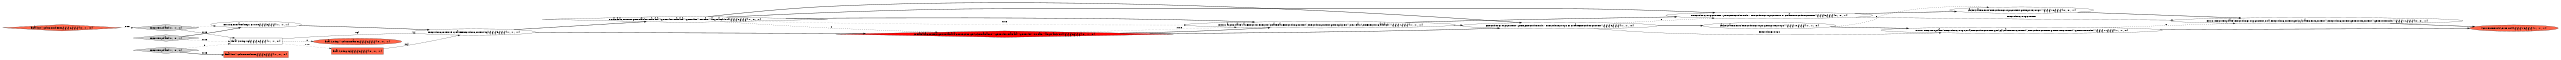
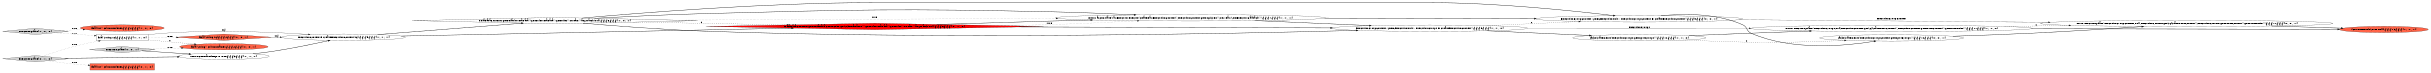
edge "executeUpdate['0', '1', '0']" -> "returnGeneratedKeys = true@@@3@@@['1', '1', '1']": style dotted -> bold
node "final int(( columnIndexes@@@2@@@['0', '1', '0']": shape diamond -> box
edge "final int(( columnIndexes@@@2@@@['0', '1', '0']" -> "executeUpdate['0', '1', '0']": reversed
edge "executeUpdate['0', '1', '0']" -> "final String sql@@@2@@@['1', '1', '0']": style solid -> dotted
edge "executeUpdate['0', '0', '1']" -> "final String sql@@@2@@@['1', '1', '0']": now "executeUpdate['0', '0', '1']" -> "final String(( columnNames@@@2@@@['0', '0', '1']"
edge "executeUpdate['1', '0', '0']" -> "final String sql@@@2@@@['1', '1', '0']": label "0" -> "true"
node "final String sql@@@2@@@['0', '0', '1']": shape box -> diamond
edge "executeUpdate['1', '0', '0']" -> "final int(( columnIndexes@@@2@@@['1', '0', '0']": style bold -> dotted
node "final int(( columnIndexes@@@2@@@['1', '0', '0']": shape box -> ellipse
